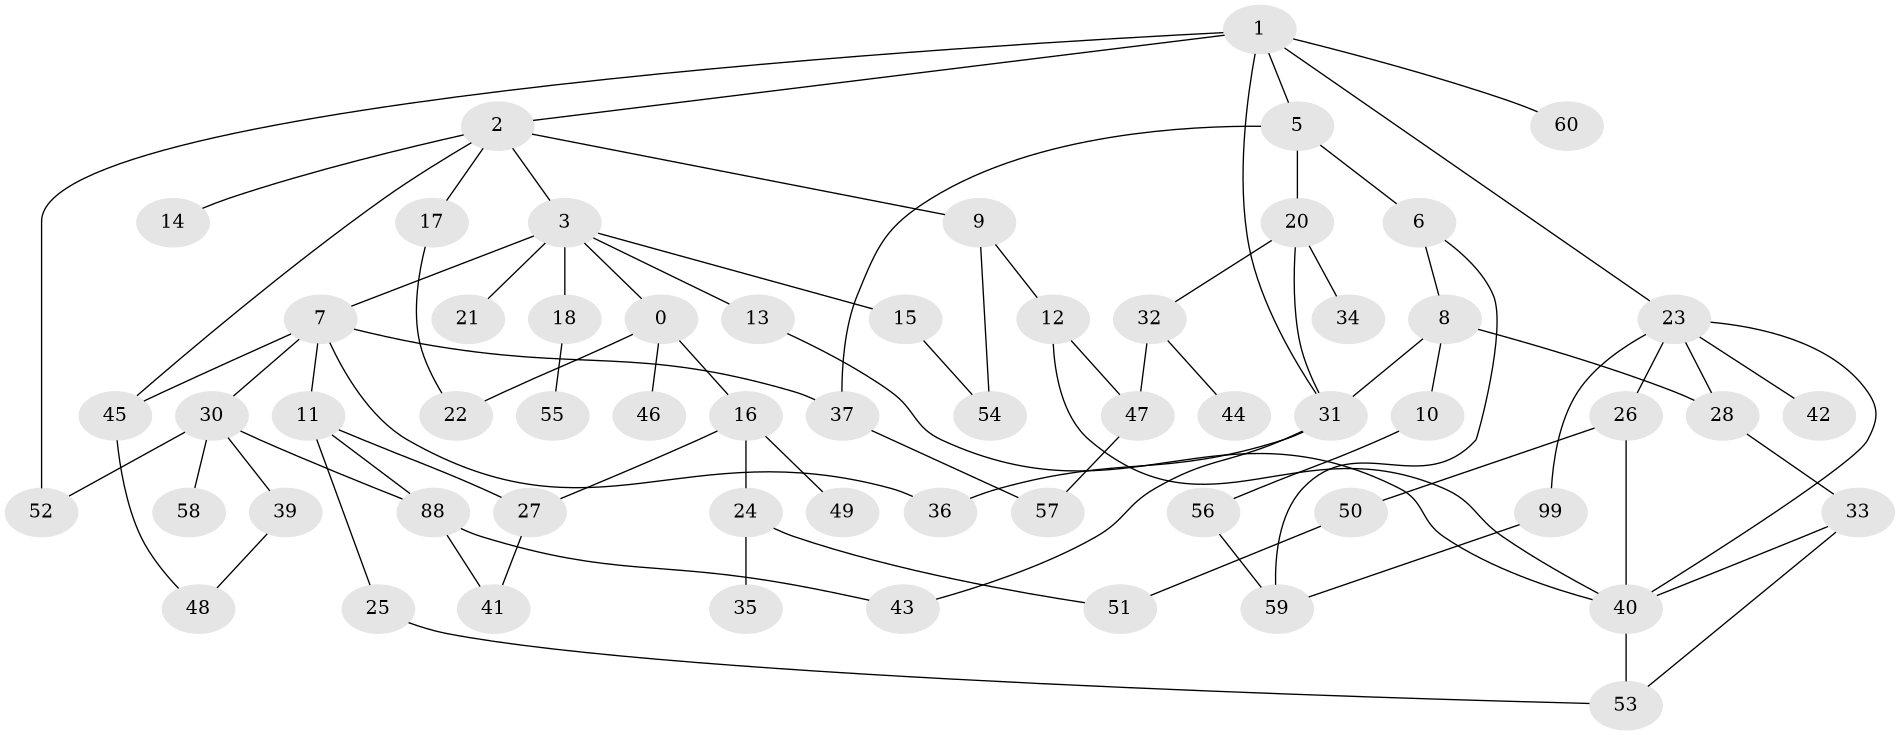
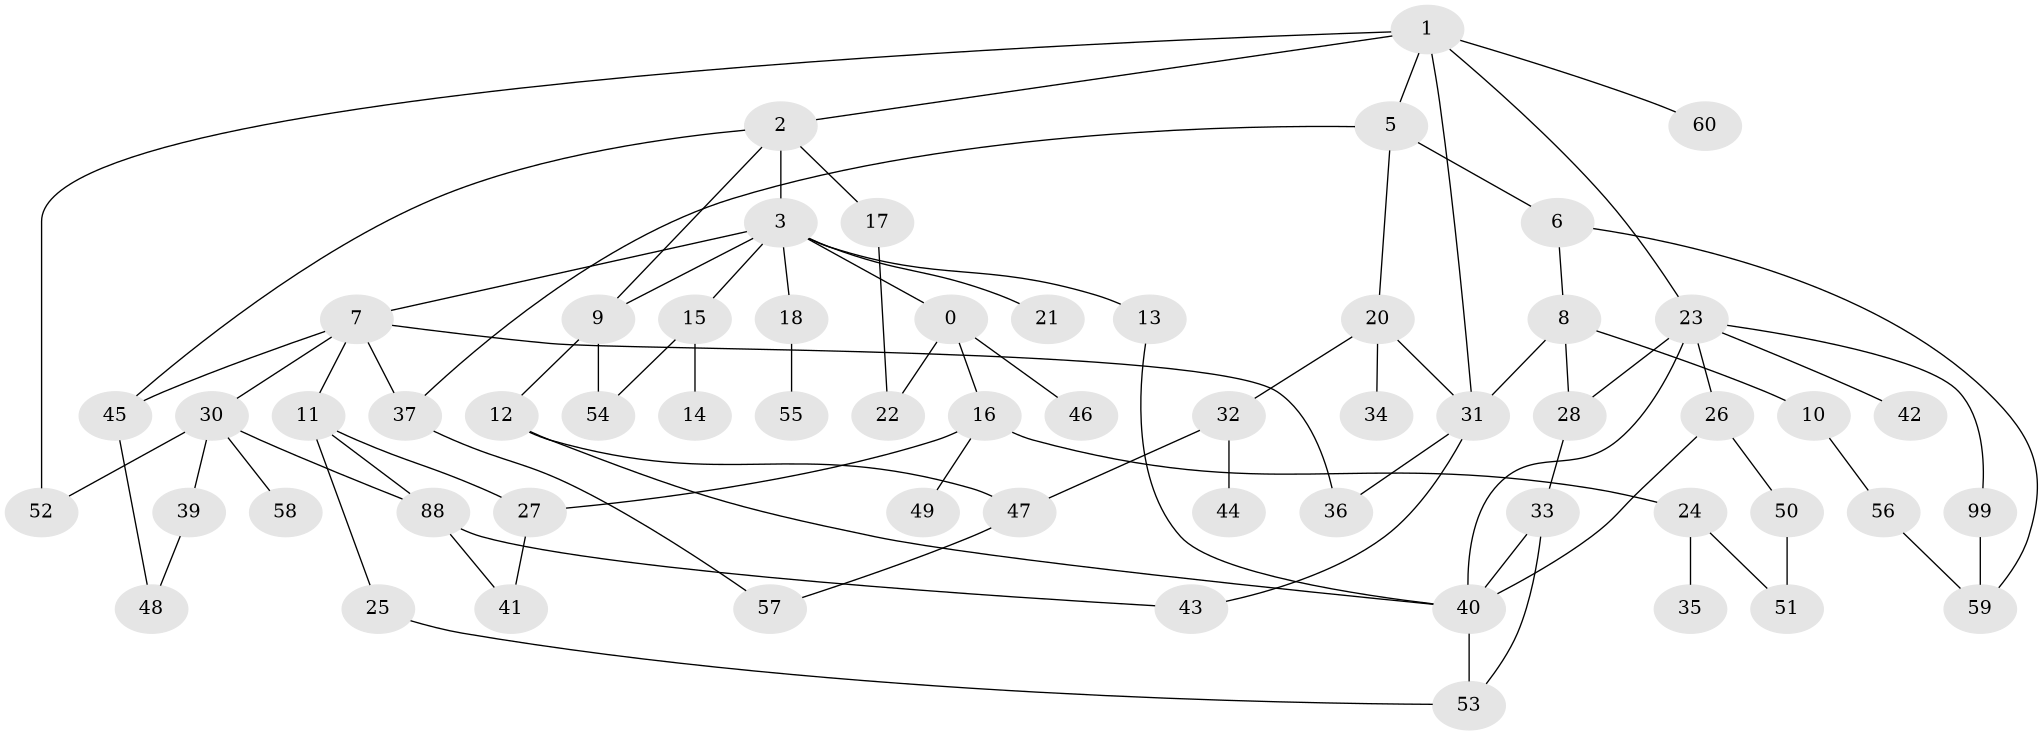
edge "2" -- "14": now "15" -- "14"
edge "3" -- "9": added
